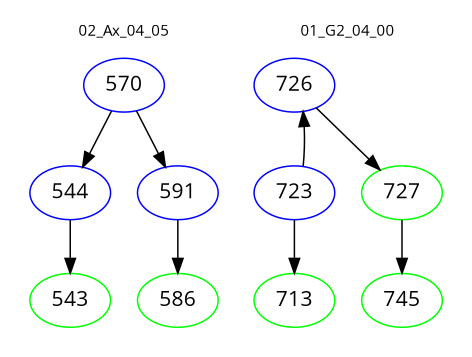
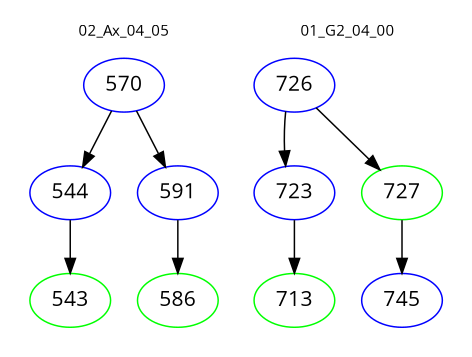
edge "723" -> "726": reversed
node "745": color green -> blue
